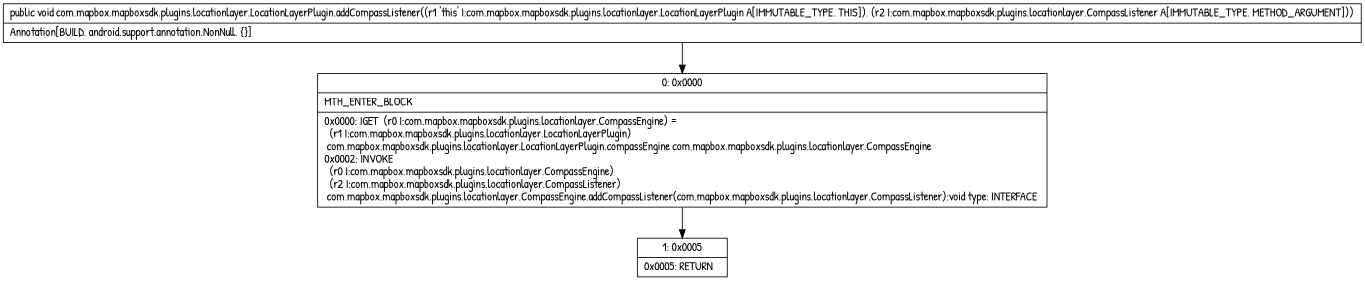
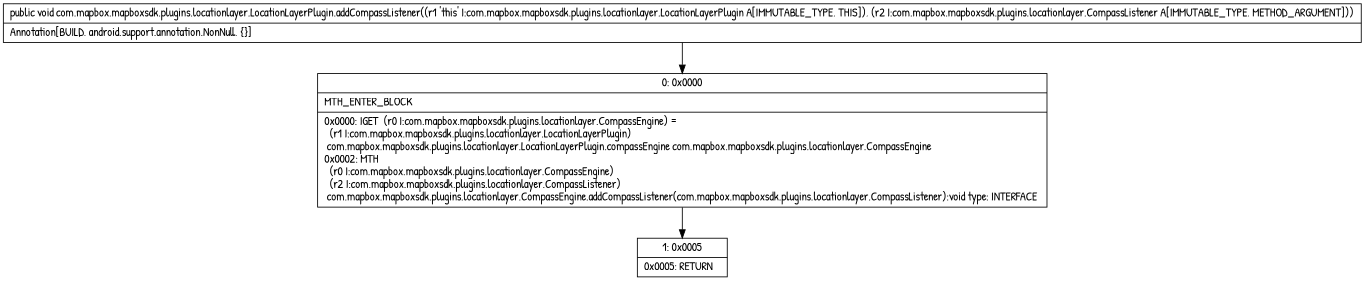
node "0: 0x0000": text "0x0002: INVOKE" -> "0x0002: MTH"
